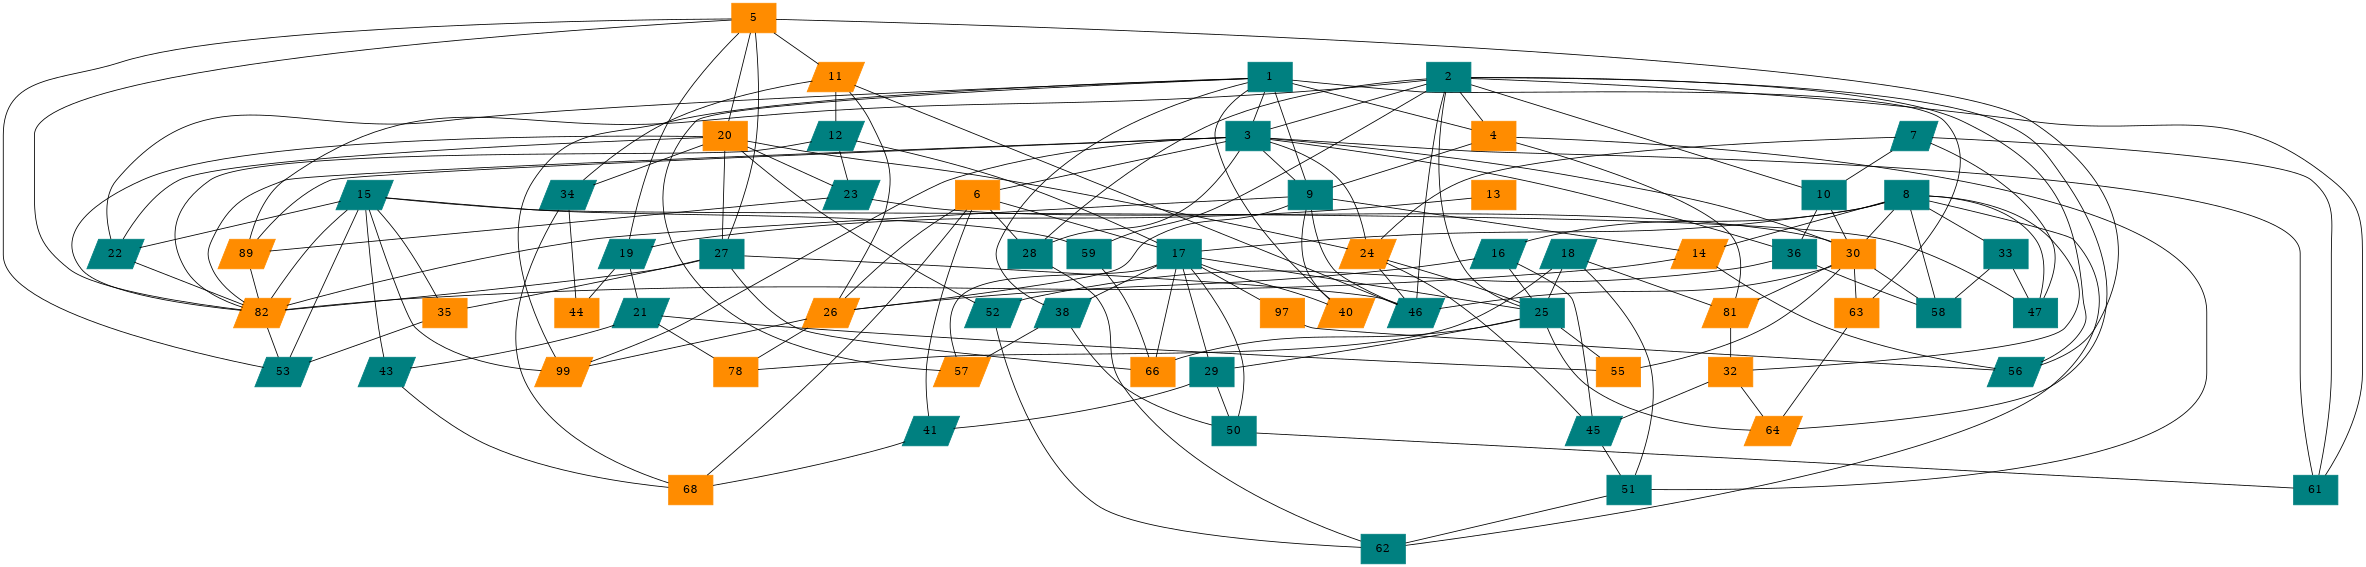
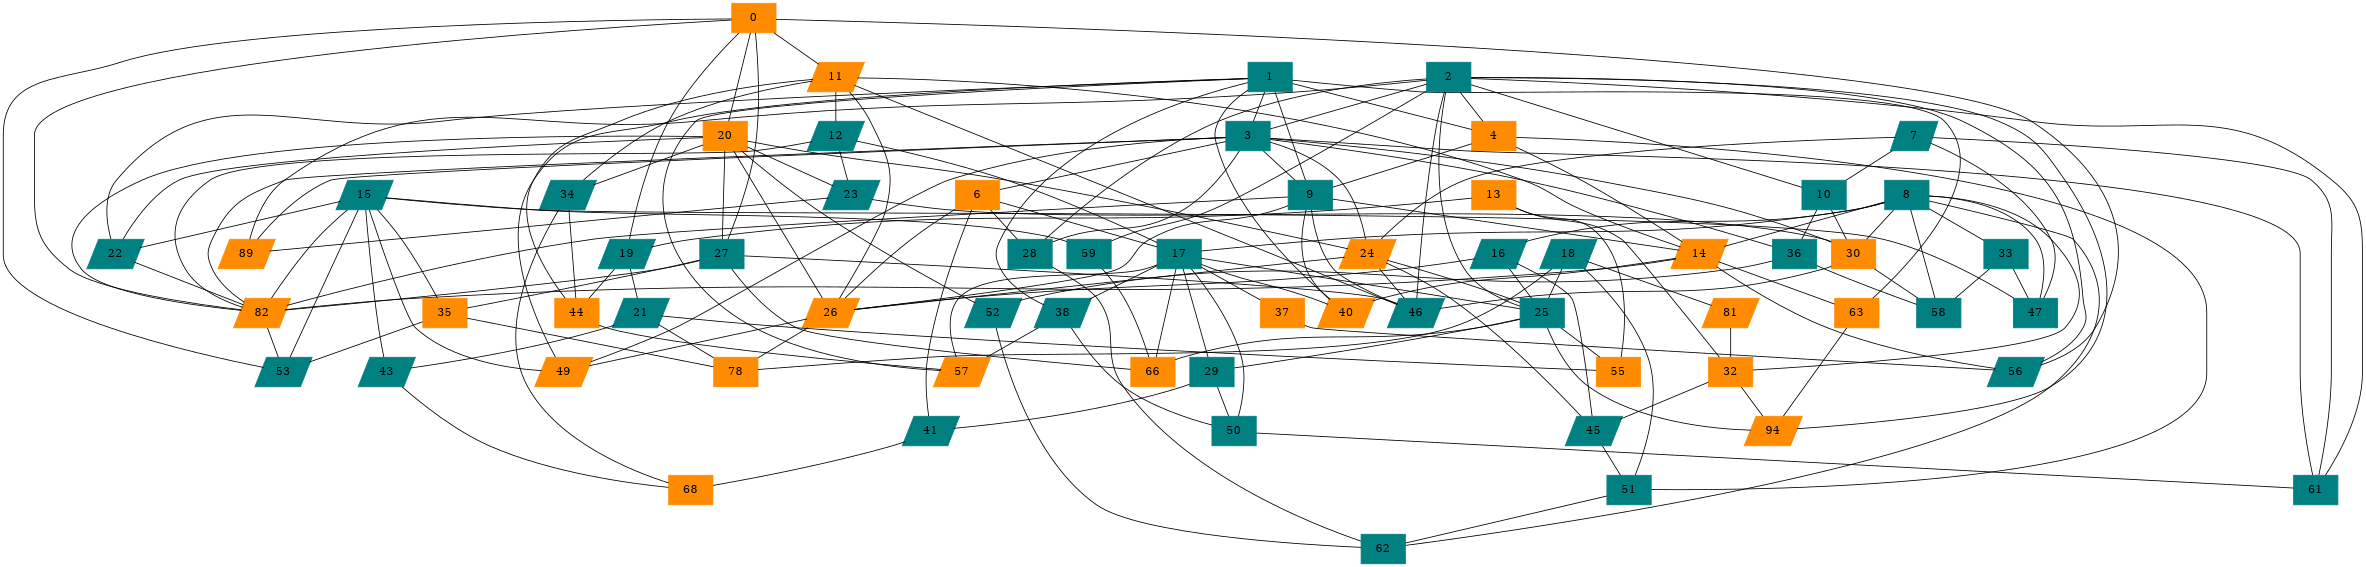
node "5": label "5" -> "0"
edge "11" -- "44": added
edge "11" -- "14": added
edge "4" -- "81": now "4" -- "14"
edge "20" -- "26": added
edge "13" -- "32": added
edge "14" -- "40": added
edge "24" -- "26": added
edge "30" -- "81": removed
edge "89" -- "82": removed
edge "30" -- "63": now "14" -- "63"
node "97": label "97" -> "37"
edge "30" -- "55": now "13" -- "55"
edge "35" -- "78": added
edge "6" -- "68": removed
edge "44" -- "57": added
node "99": label "99" -> "49"
node "64": label "64" -> "94"
